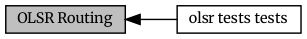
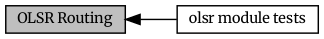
node "olsr tests tests": label "olsr tests tests" -> "olsr module tests"
